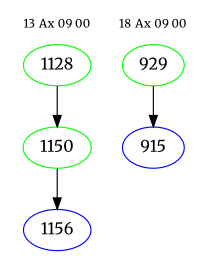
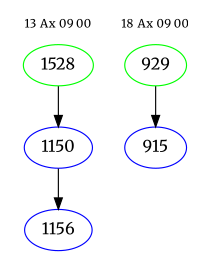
node "1128": label "1128" -> "1528"
node "1150": color green -> blue
